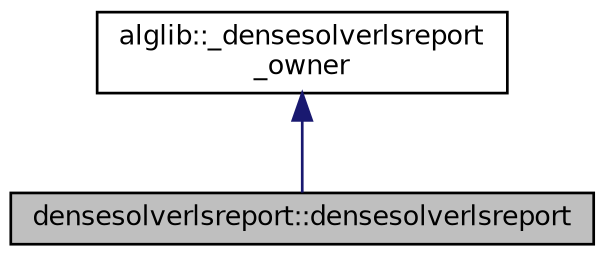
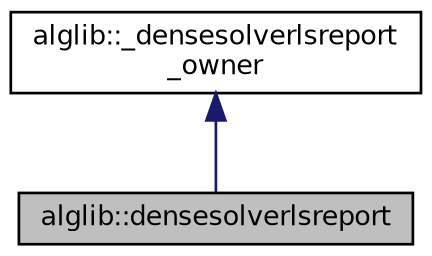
node "densesolverlsreport::densesolverlsreport": label "densesolverlsreport::densesolverlsreport" -> "alglib::densesolverlsreport"
